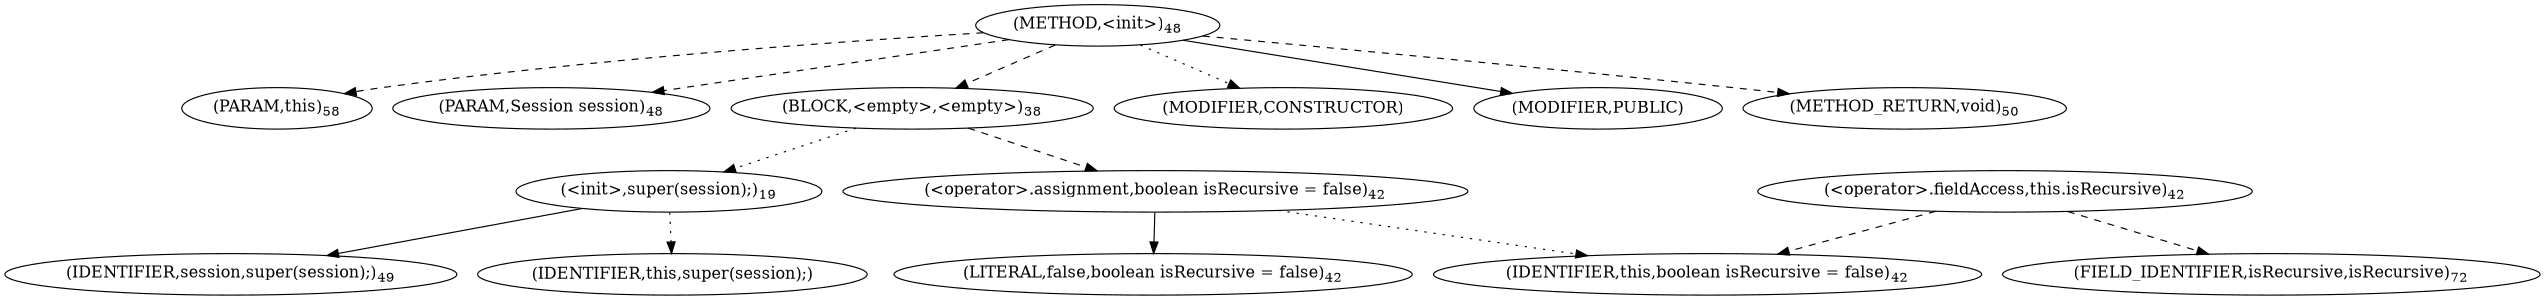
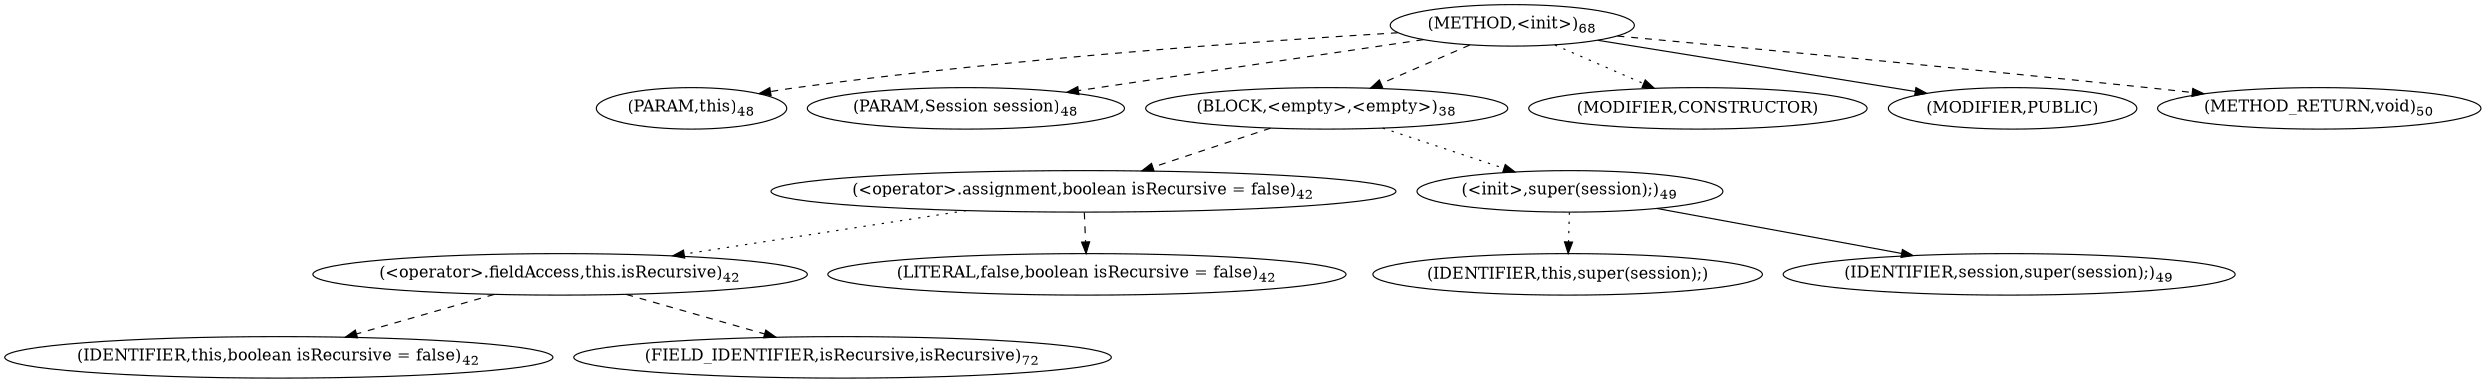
node "(METHOD,<init>)": text "48" -> "68"
node "(PARAM,this)": text "58" -> "48"
node "(<init>,super(session);)": text "19" -> "49"
edge "(<operator>.assignment,boolean isRecursive = false)" -> "(LITERAL,false,boolean isRecursive = false)": style solid -> dashed
edge "(<operator>.assignment,boolean isRecursive = false)" -> "(IDENTIFIER,this,boolean isRecursive = false)": now "(<operator>.assignment,boolean isRecursive = false)" -> "(<operator>.fieldAccess,this.isRecursive)"
